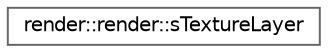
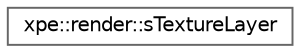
node "render::render::sTextureLayer": label "render::render::sTextureLayer" -> "xpe::render::sTextureLayer"
